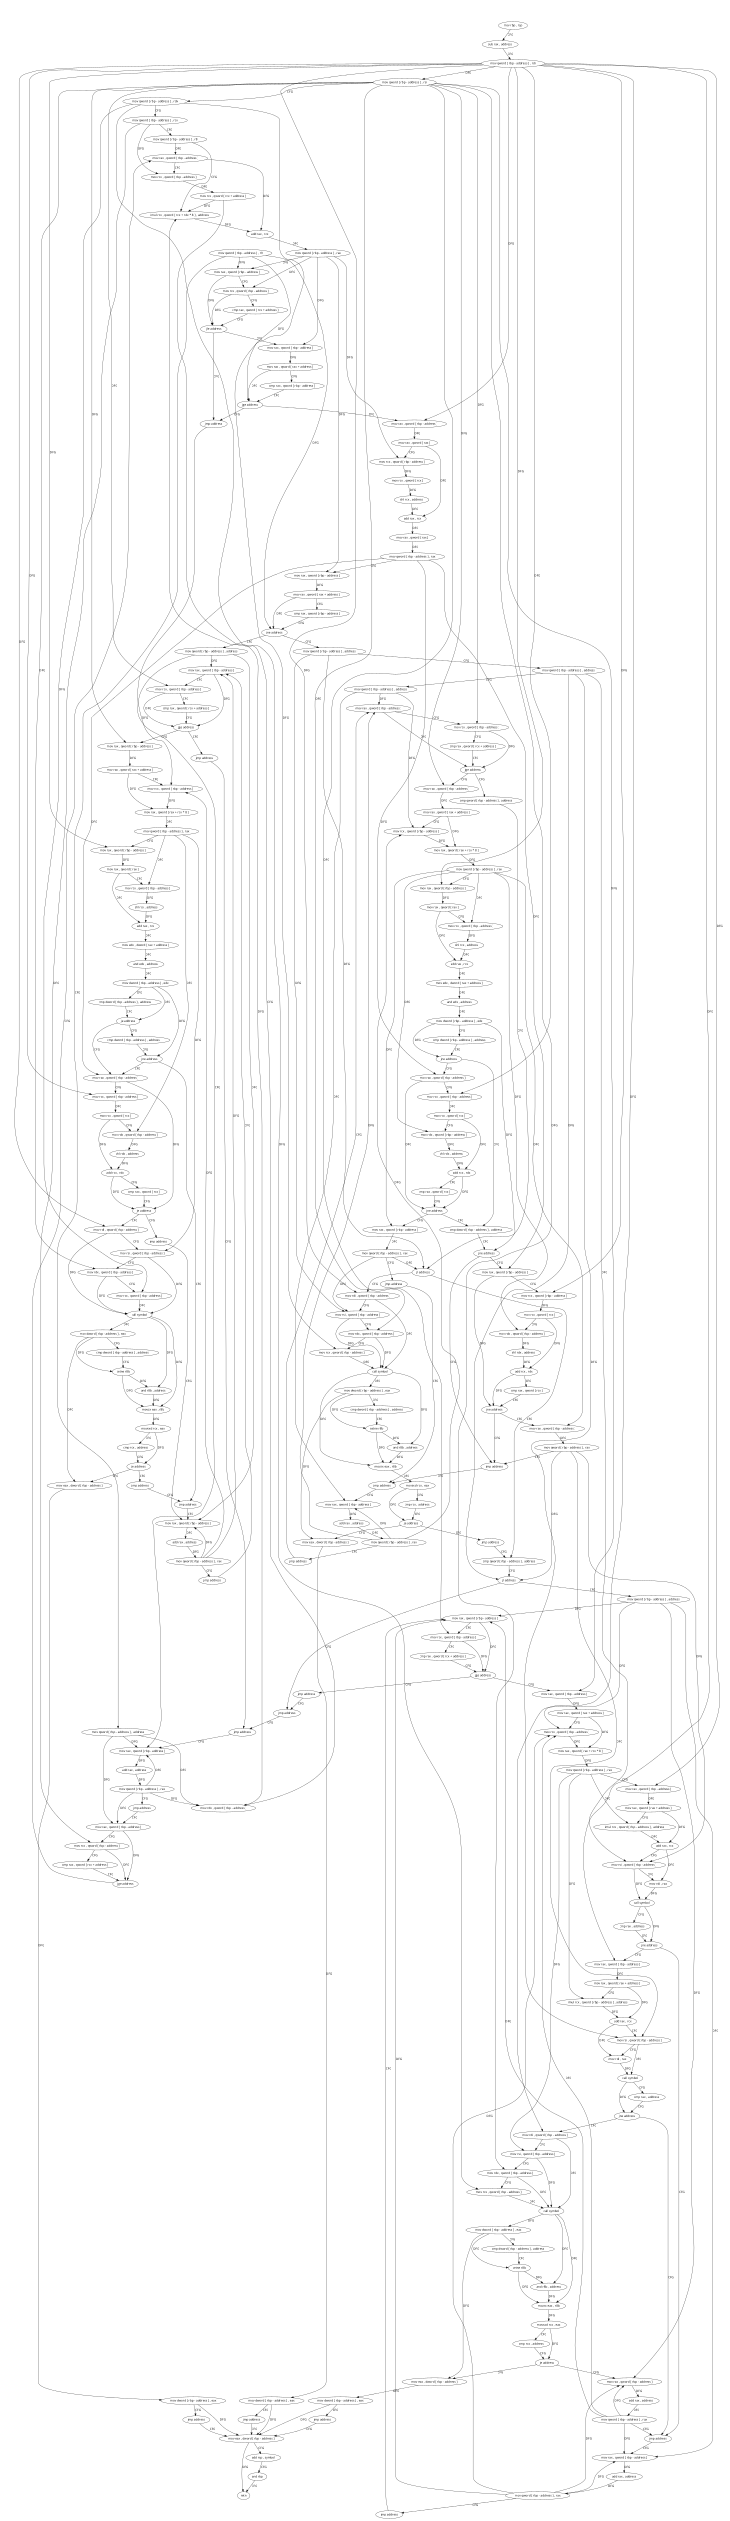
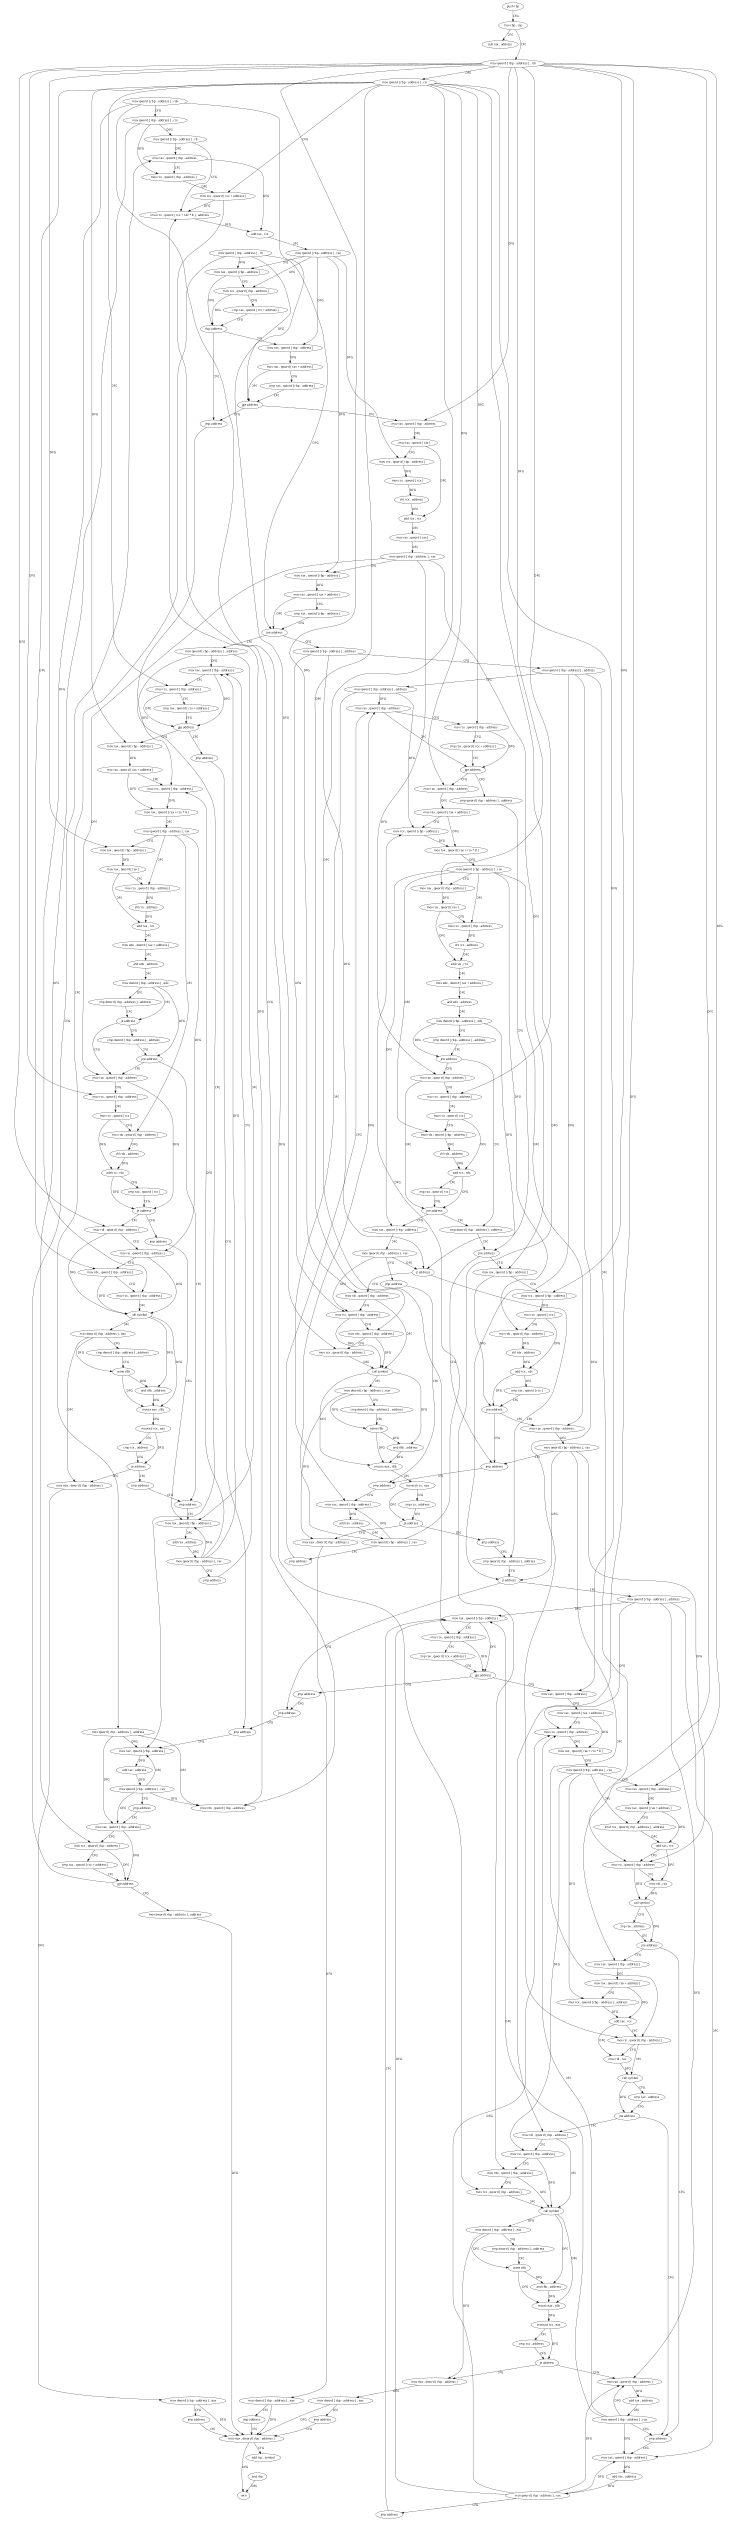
node "push rbp": added
edge "sub rax , address" -> "mov qword [ rbp - address ] , rdi": now "mov rbp , rsp" -> "mov qword [ rbp - address ] , rdi"
edge "mov qword [ rbp - address ] , rsi" -> "mov qword [ rbp - address ] , rdx": now "mov qword [ rbp - address ] , rsi" -> "mov rcx , qword [ rcx + address ]"
edge "mov qword [ rbp - address ] , rcx" -> "mov qword [ rbp - address ] , r8": label "CFG" -> "DFG"
node "jle address": label "jle address" -> "rbp address"
node "mov dword [ rbp - address ] , address": added
edge "add rsp , symbol" -> "and rbp": removed, label "CFG"
edge "and rbp" -> "retn": label "CFG" -> "DFG"
